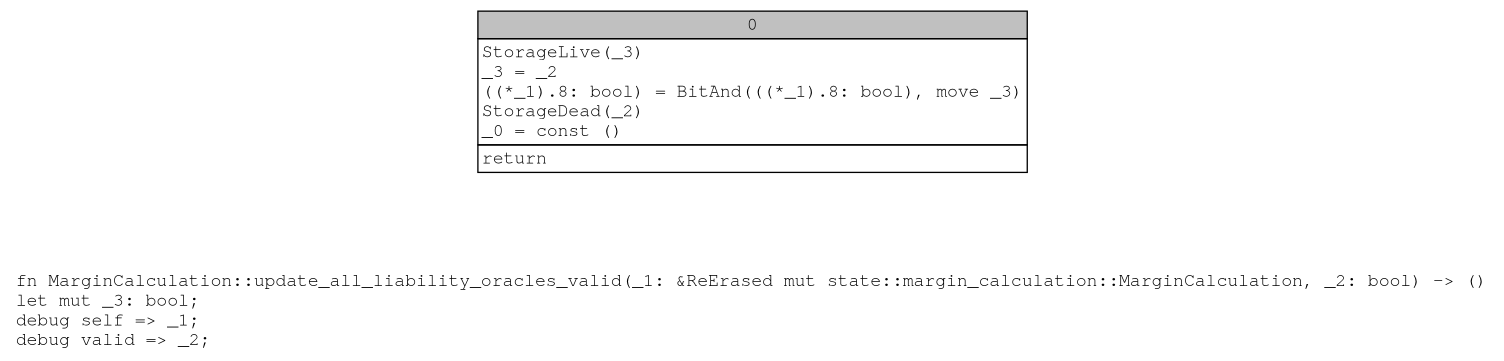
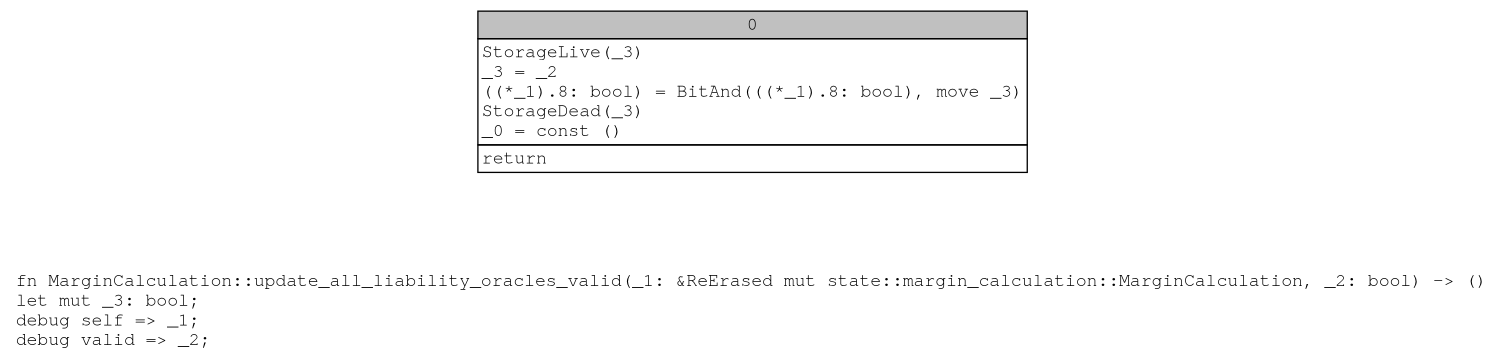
node "0": text "StorageDead(_2)" -> "StorageDead(_3)"
